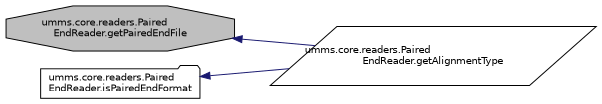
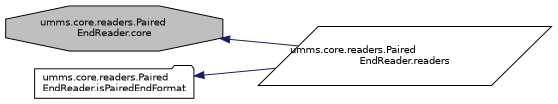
node "umms.core.readers.Paired EndReader.getPairedEndFile": label "umms.core.readers.Paired EndReader.getPairedEndFile" -> "umms.core.readers.Paired EndReader.core"
node "umms.core.readers.Paired EndReader.getAlignmentType": label "umms.core.readers.Paired EndReader.getAlignmentType" -> "umms.core.readers.Paired EndReader.readers"
